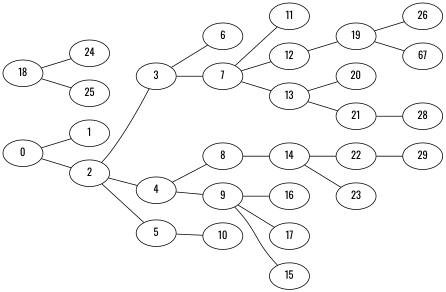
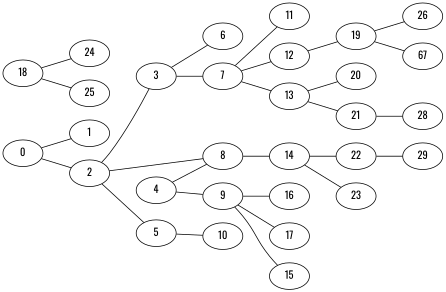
edge "2" -- "4": now "2" -- "8"
